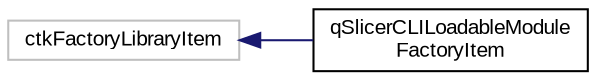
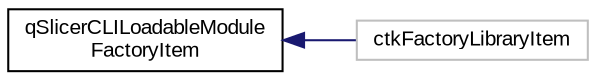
edge "qSlicerCLILoadableModule FactoryItem" -> "ctkFactoryLibraryItem": reversed
